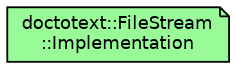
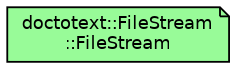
node "doctotext::FileStream ::Implementation": label "doctotext::FileStream ::Implementation" -> "doctotext::FileStream ::FileStream"
